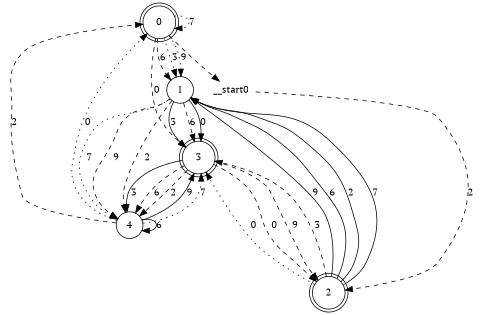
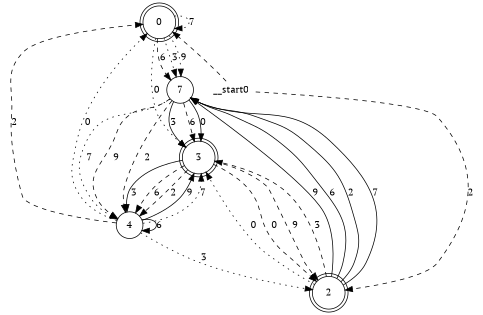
edge "0" -> "__start0": reversed
node "1": label "1" -> "7"
edge "0" -> "3": style dashed -> dotted
edge "4" -> "2": added, label "3"
